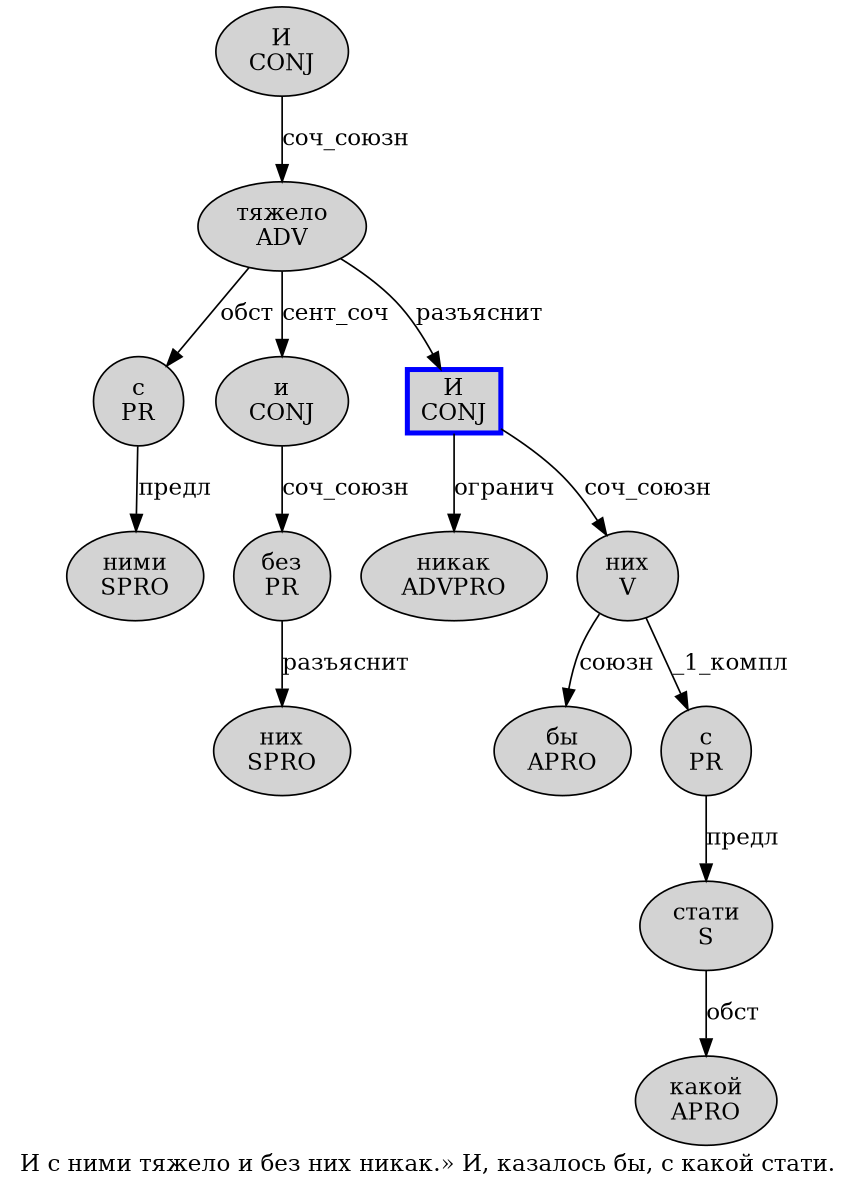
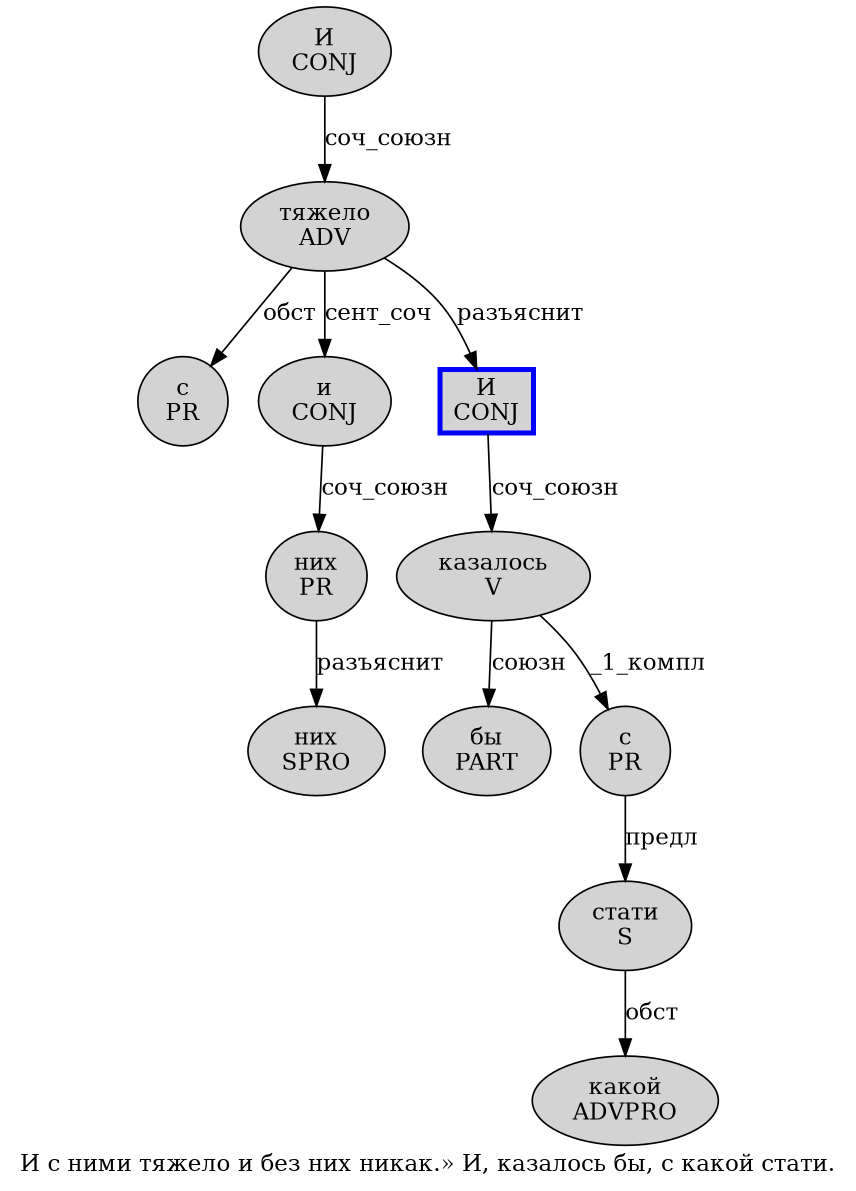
node "ними SPRO": removed
node "без PR": label "без PR" -> "них PR"
node "никак ADVPRO": removed
node "них V": label "них V" -> "казалось V"
node "бы APRO": label "бы APRO" -> "бы PART"
node "какой APRO": label "какой APRO" -> "какой ADVPRO"
